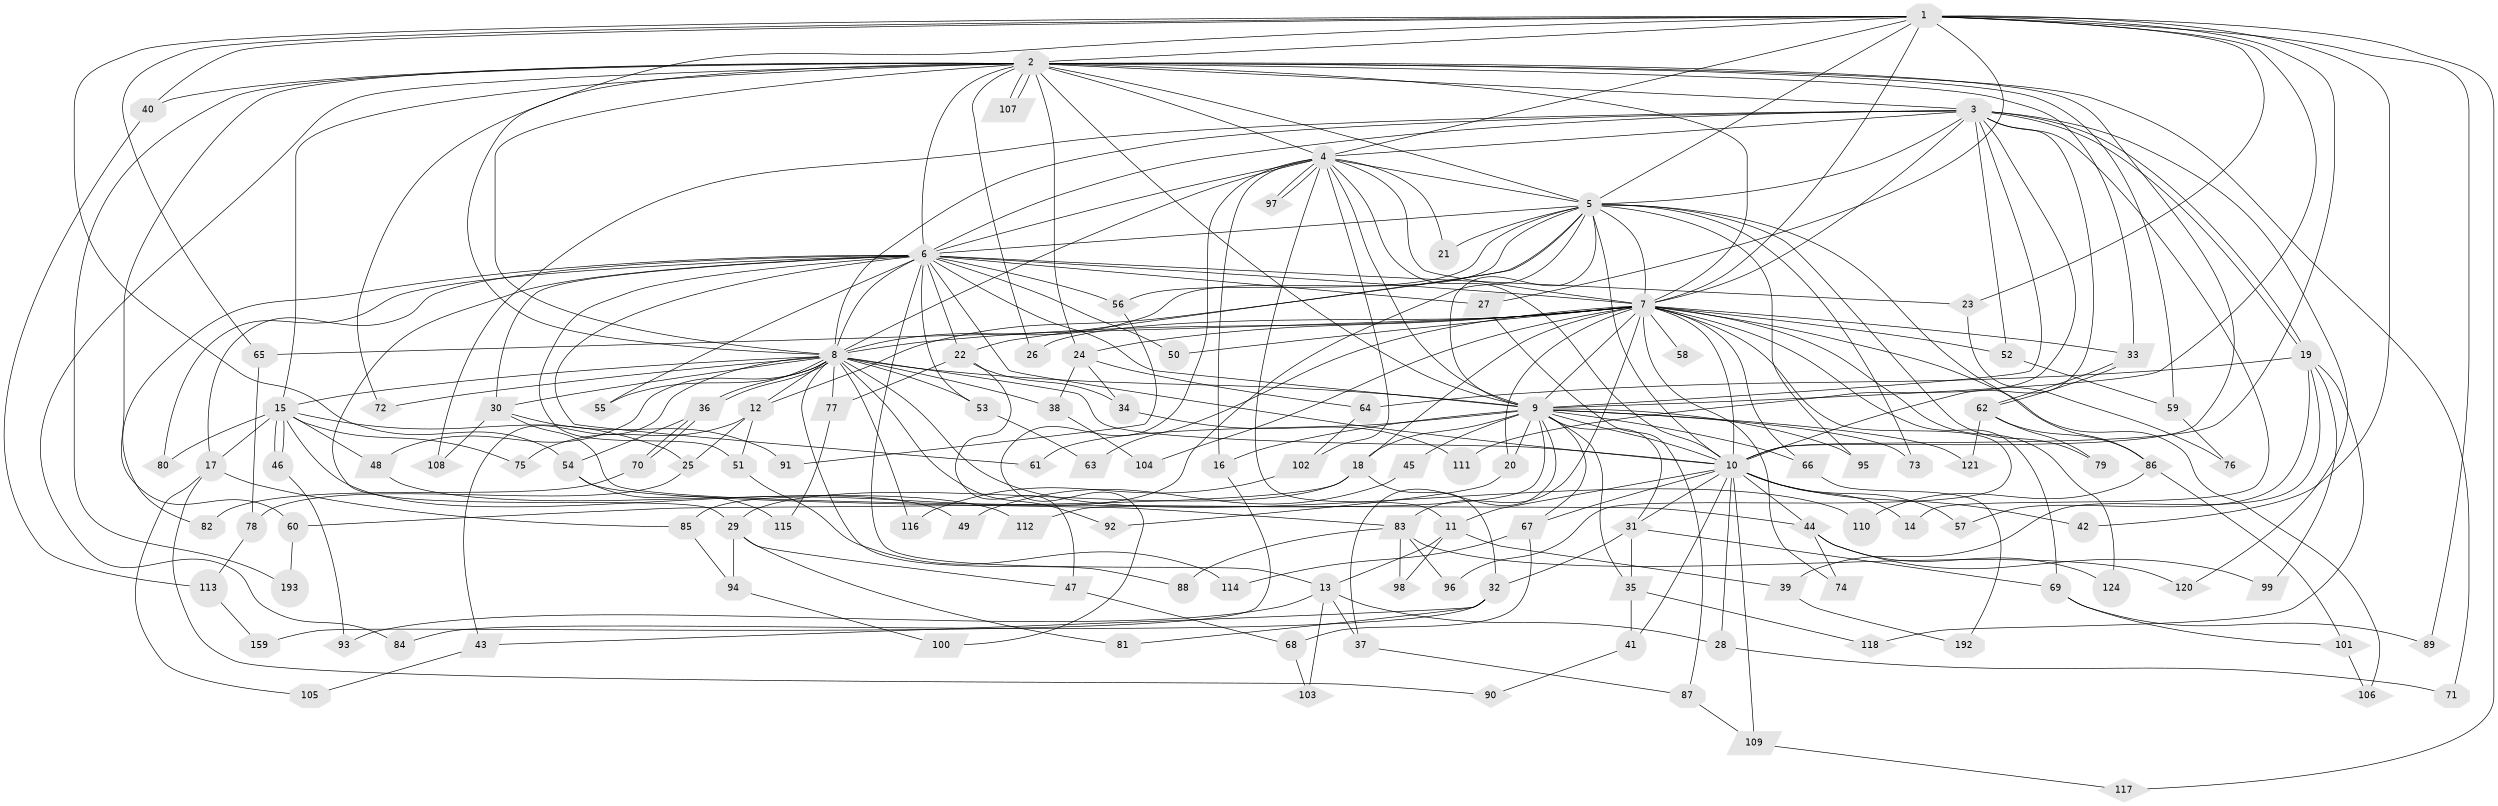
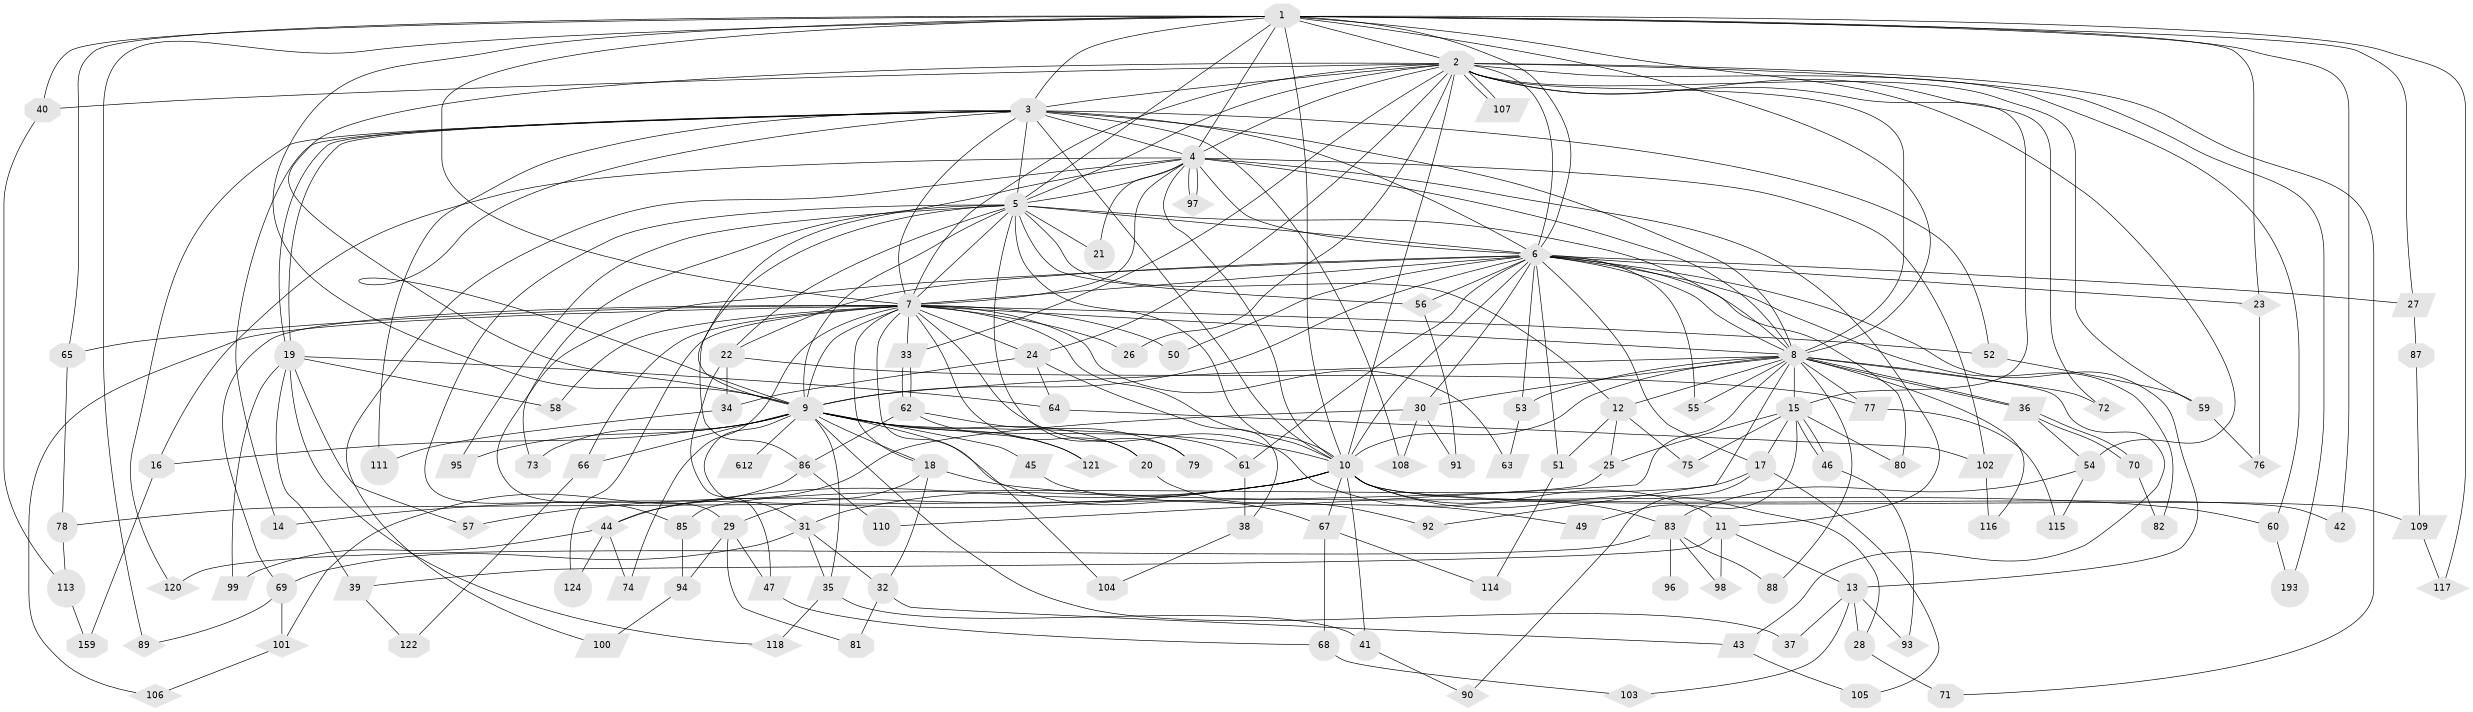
edge "1" -- "3": added
edge "1" -- "6": added
edge "8" -- "38": now "61" -- "38"
edge "19" -- "58": added
node "48": removed
edge "7" -- "96": removed
node "112": label "112" -> "612"
node "84": removed
node "192": label "192" -> "122"
edge "37" -- "87": removed
